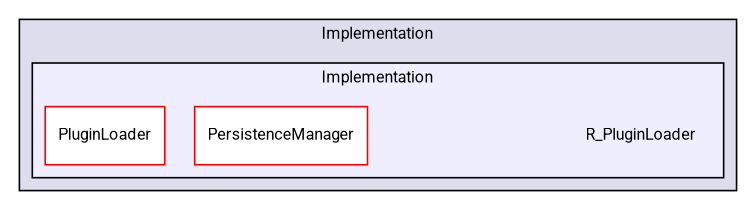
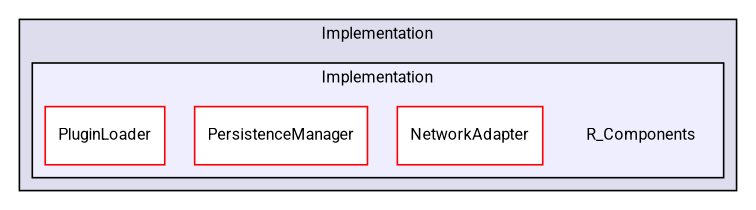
node "NetworkAdapter": added
node "R_PluginLoader": label "R_PluginLoader" -> "R_Components"
